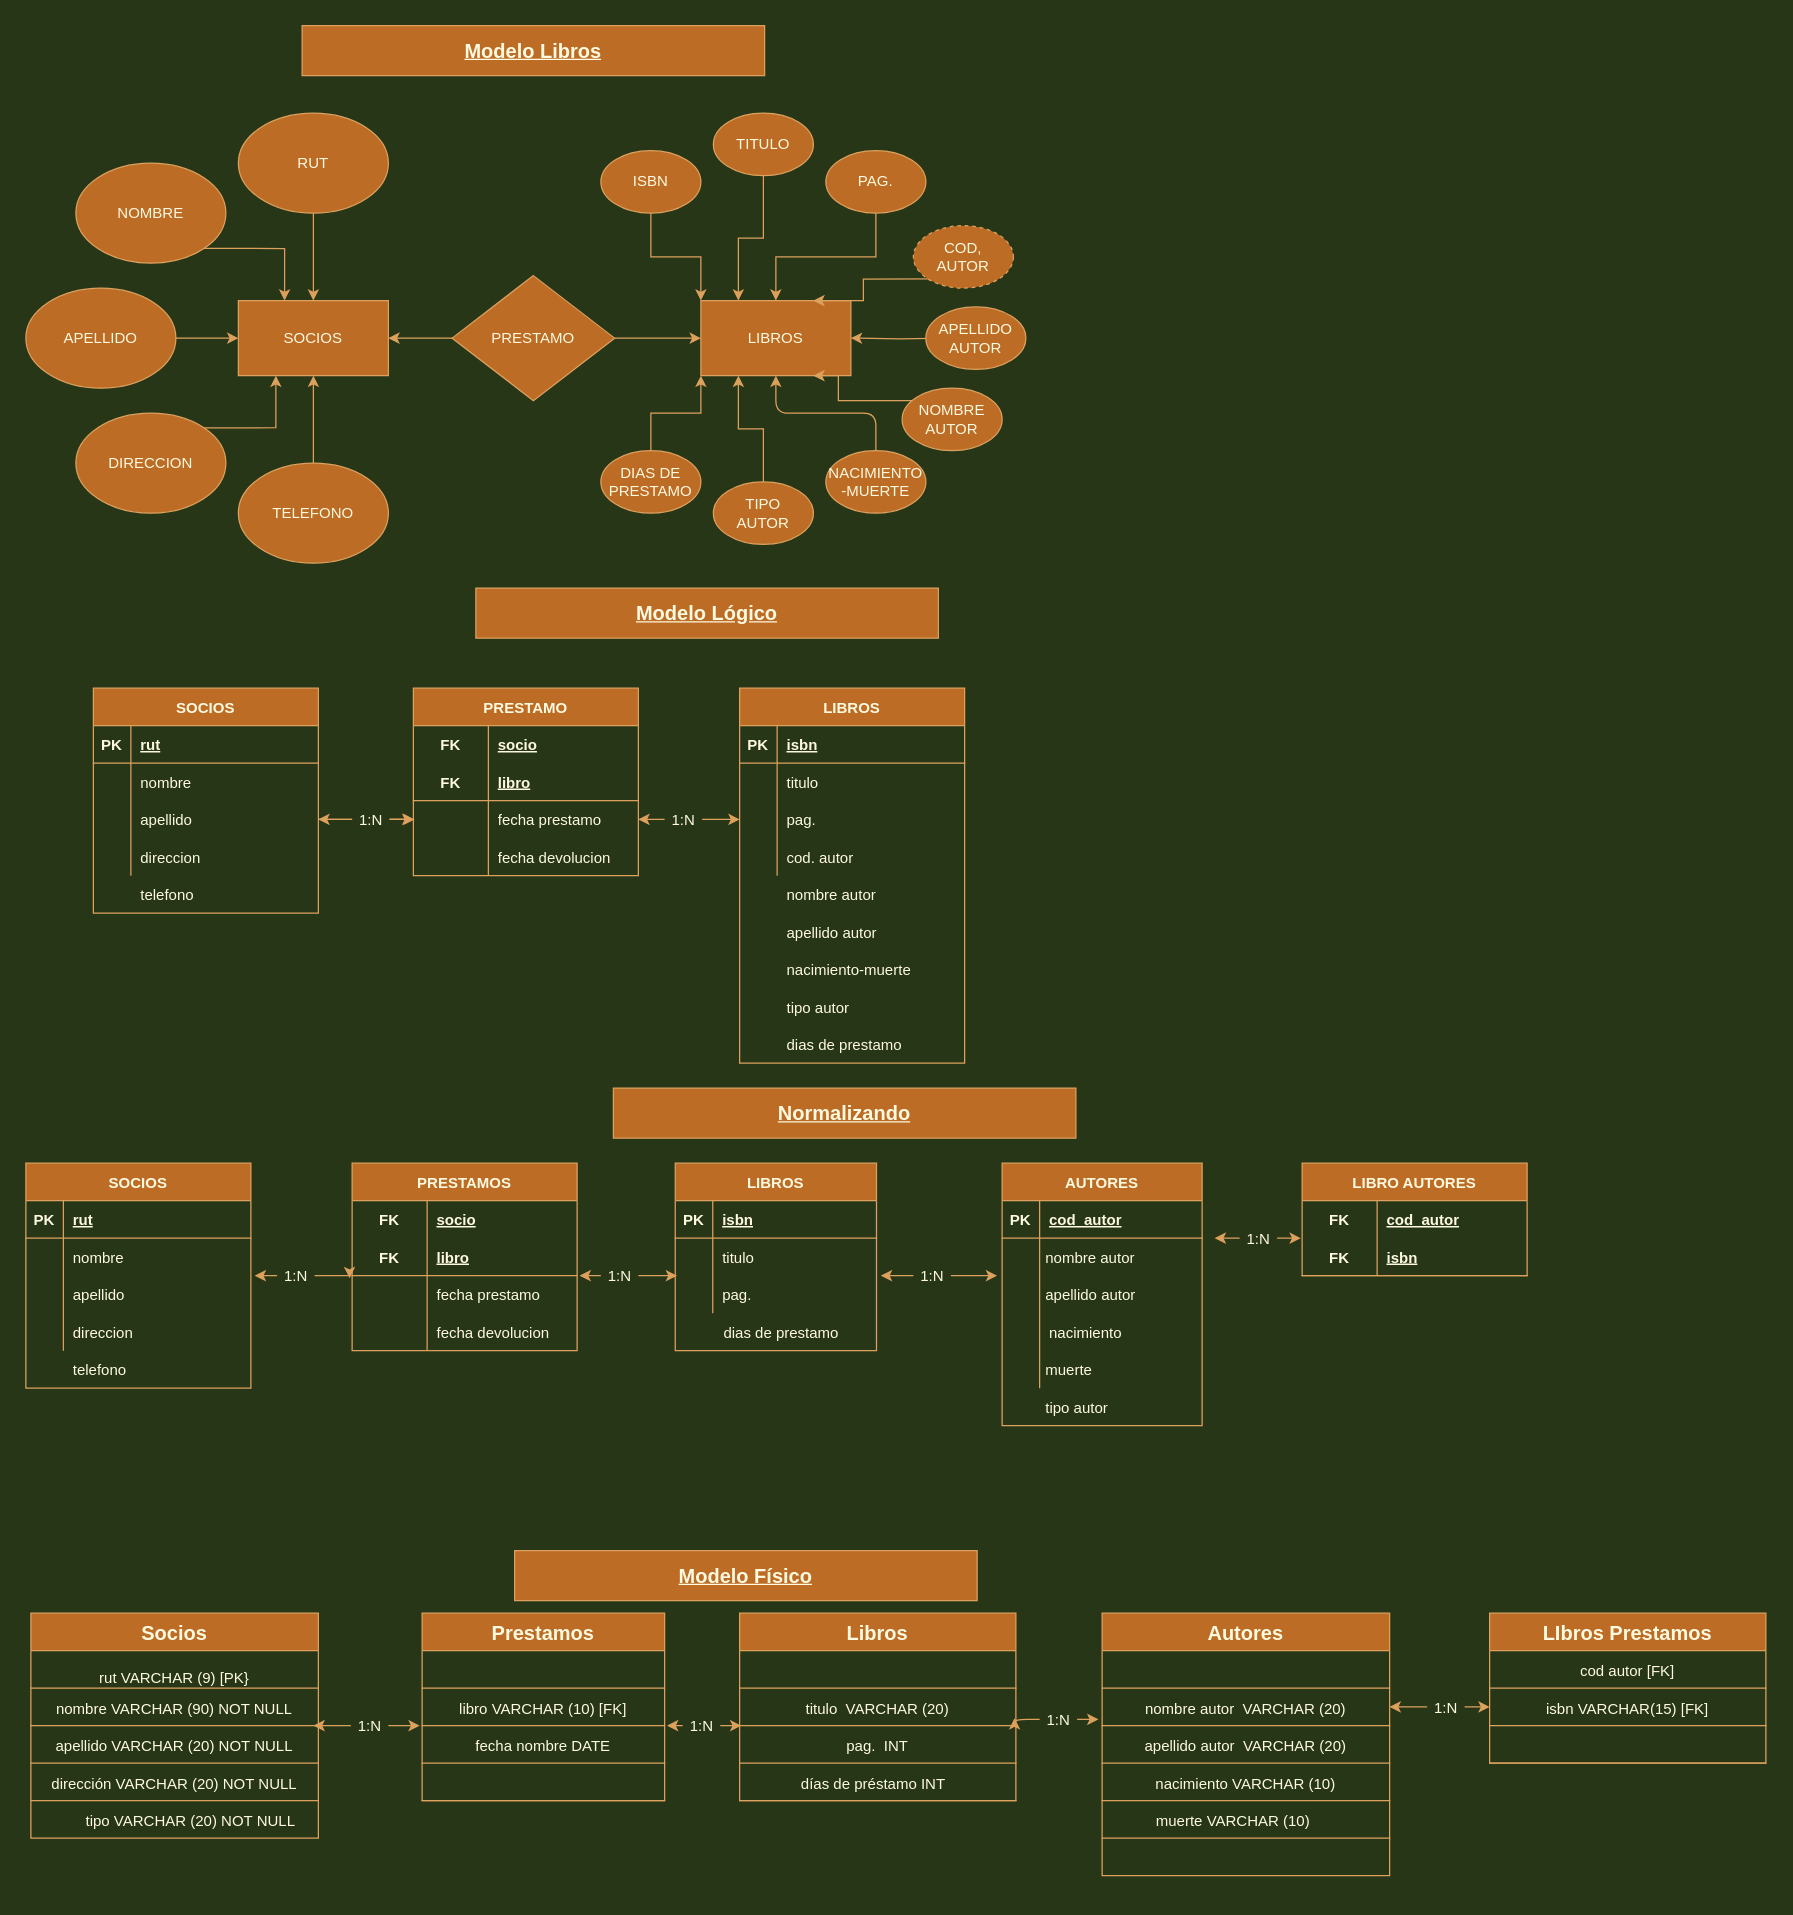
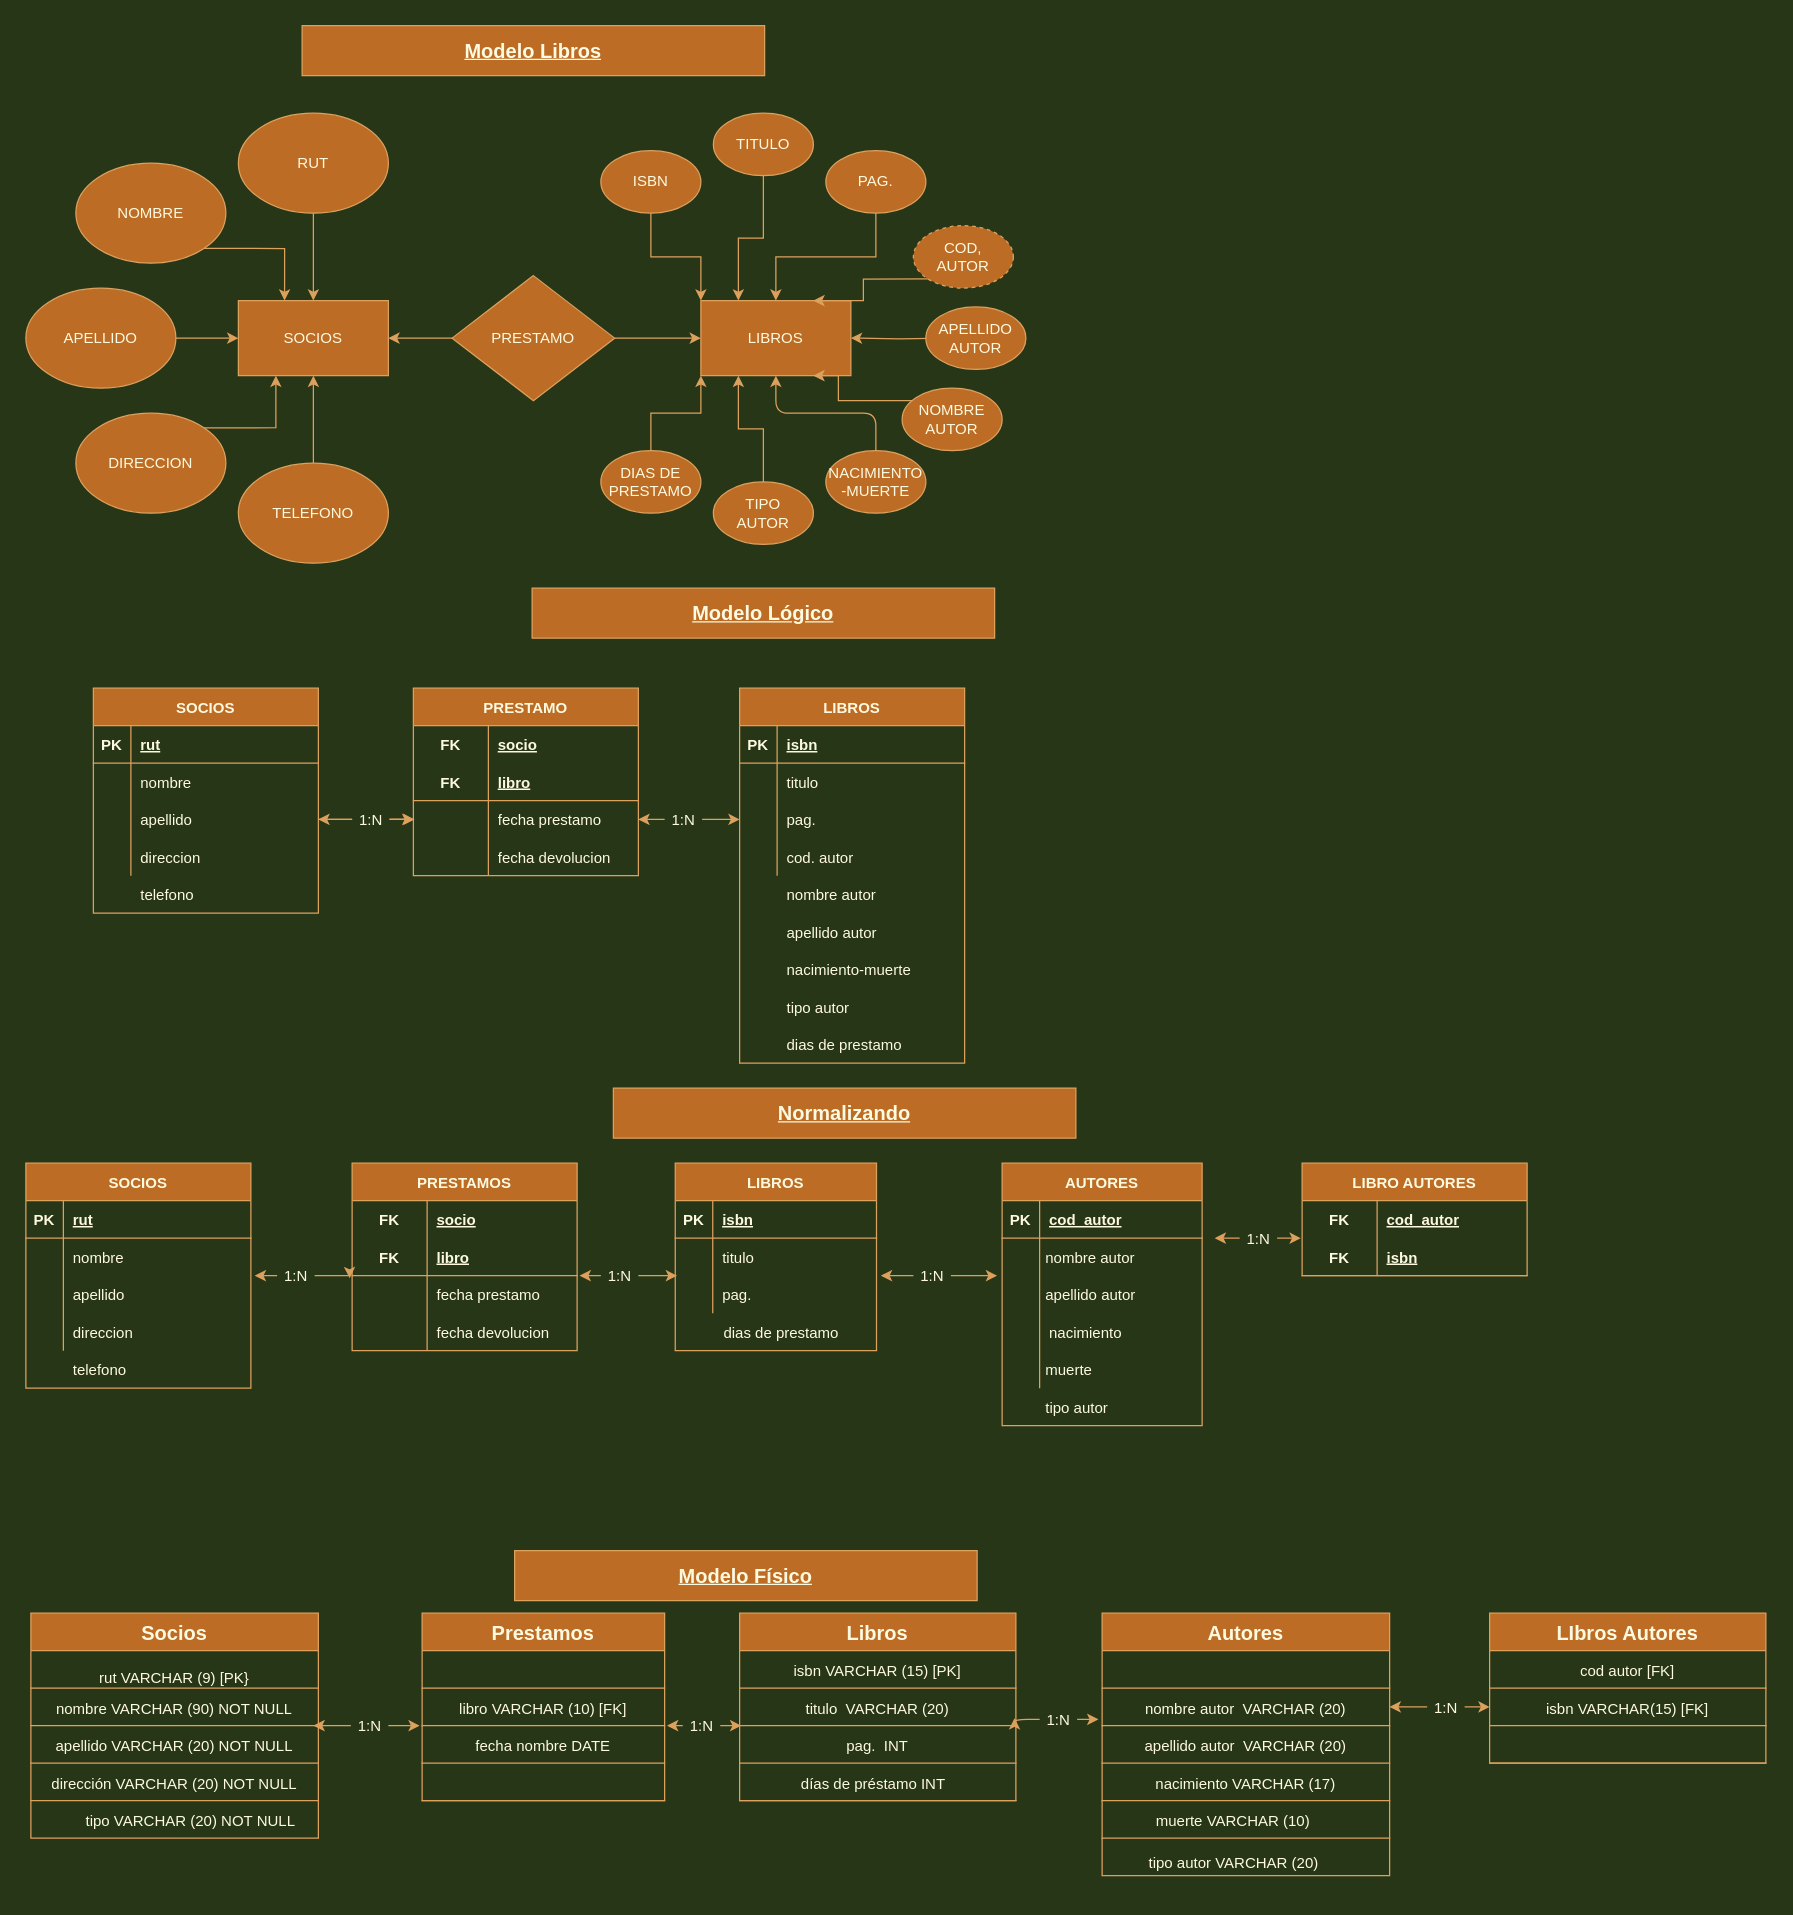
node "Modelo Lógico": moved (707, 613) -> (763, 613)
node "LIbros Prestamos": label "LIbros Prestamos" -> "LIbros Autores"
node "isbn VARCHAR (15) [PK]": added
node "nacimiento VARCHAR (10)": label "nacimiento VARCHAR (10)" -> "nacimiento VARCHAR (17)"
node "tipo autor VARCHAR (20)": added
